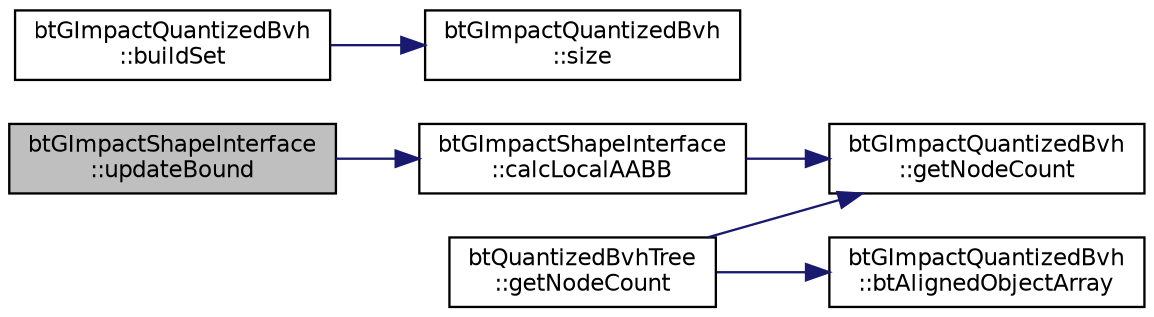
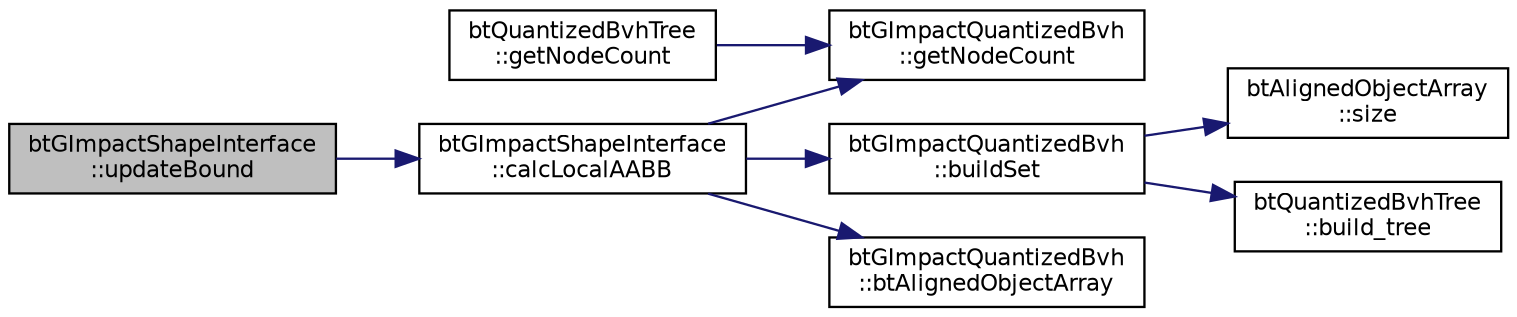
node "btGImpactQuantizedBvh ::size": label "btGImpactQuantizedBvh ::size" -> "btAlignedObjectArray ::size"
edge "btGImpactShapeInterface ::calcLocalAABB" -> "btGImpactQuantizedBvh ::buildSet": added
node "btQuantizedBvhTree ::build_tree": added
edge "btQuantizedBvhTree ::getNodeCount" -> "btGImpactQuantizedBvh ::btAlignedObjectArray": now "btGImpactShapeInterface ::calcLocalAABB" -> "btGImpactQuantizedBvh ::btAlignedObjectArray"
